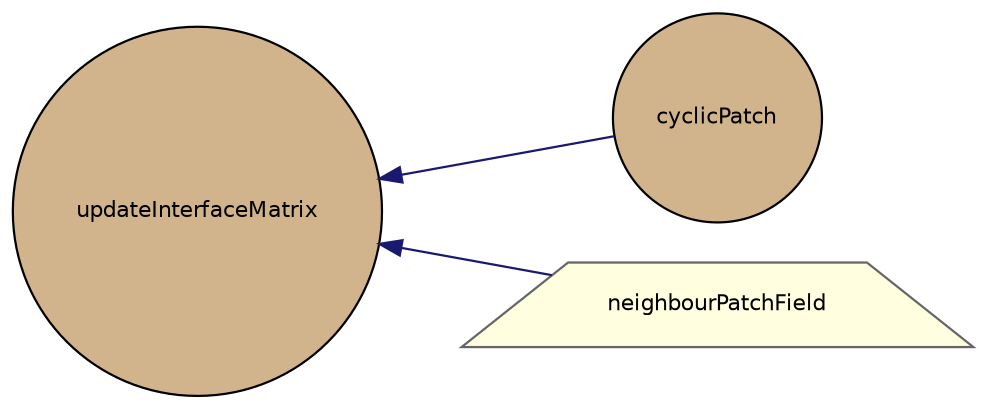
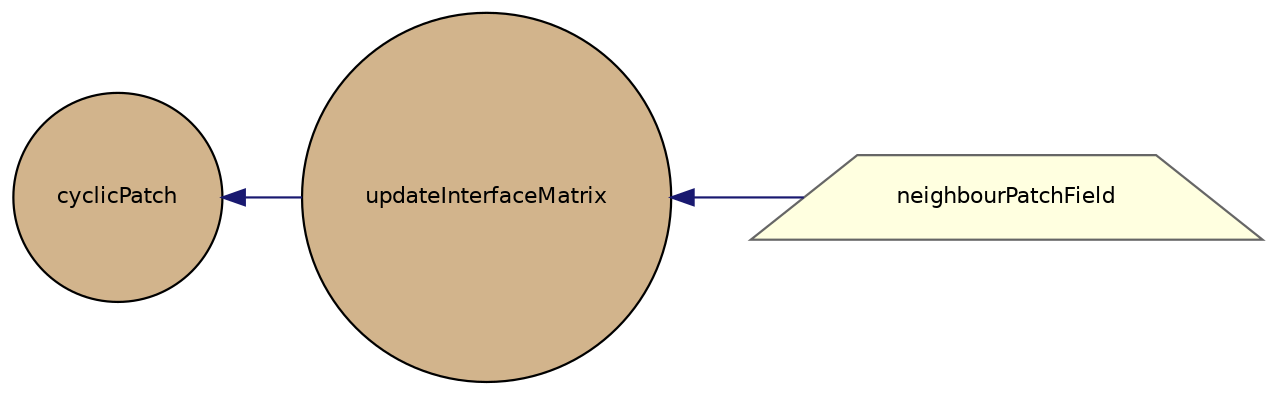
edge "cyclicPatch" -> "updateInterfaceMatrix": reversed
